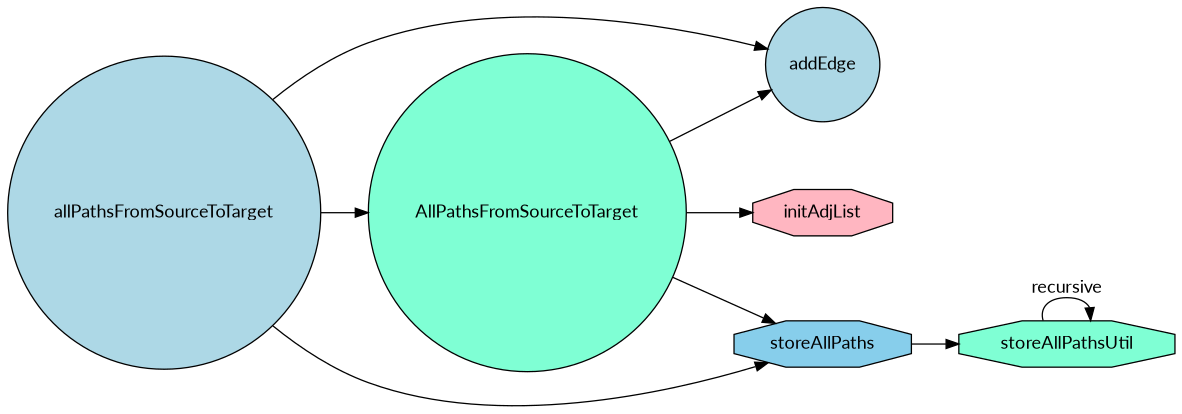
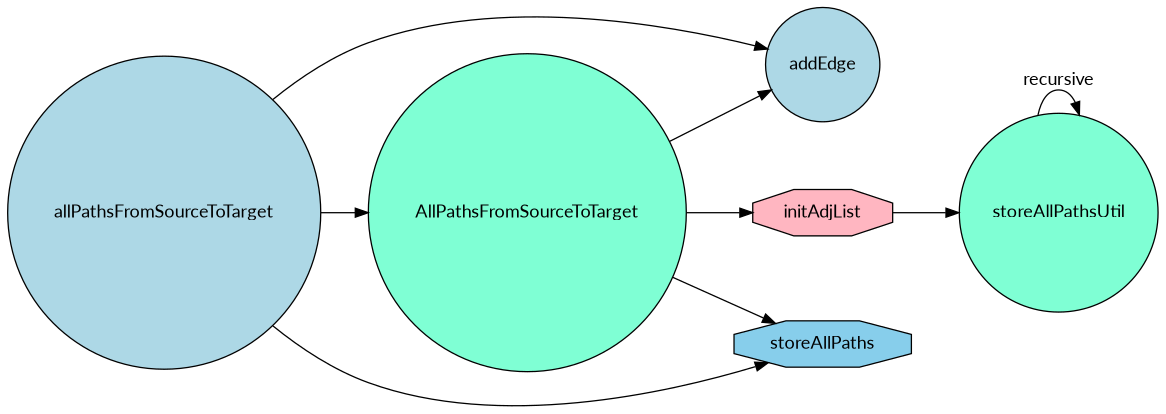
edge "storeAllPaths" -> "storeAllPathsUtil": now "initAdjList" -> "storeAllPathsUtil"
node "storeAllPathsUtil": shape octagon -> circle
